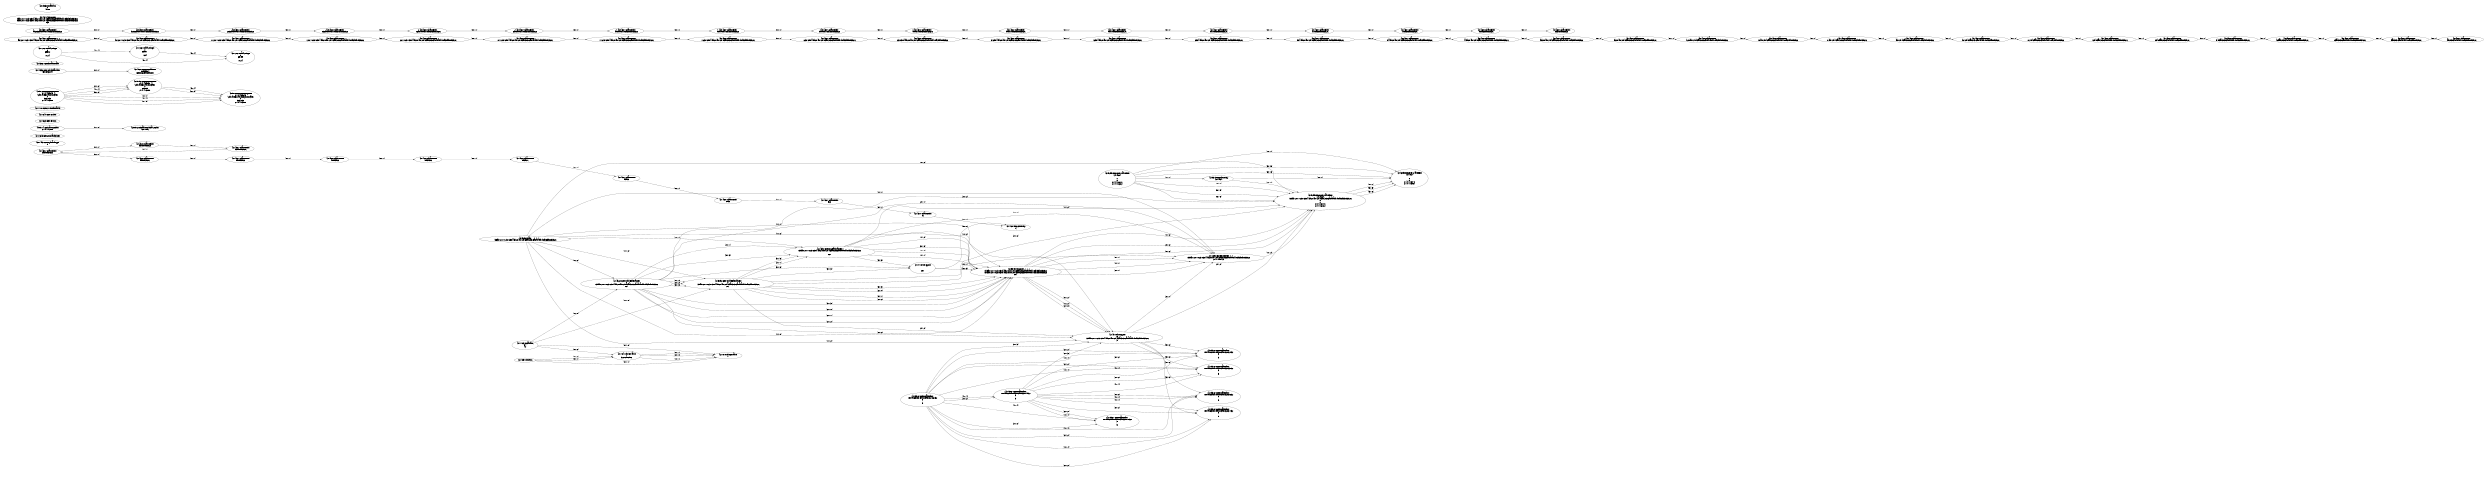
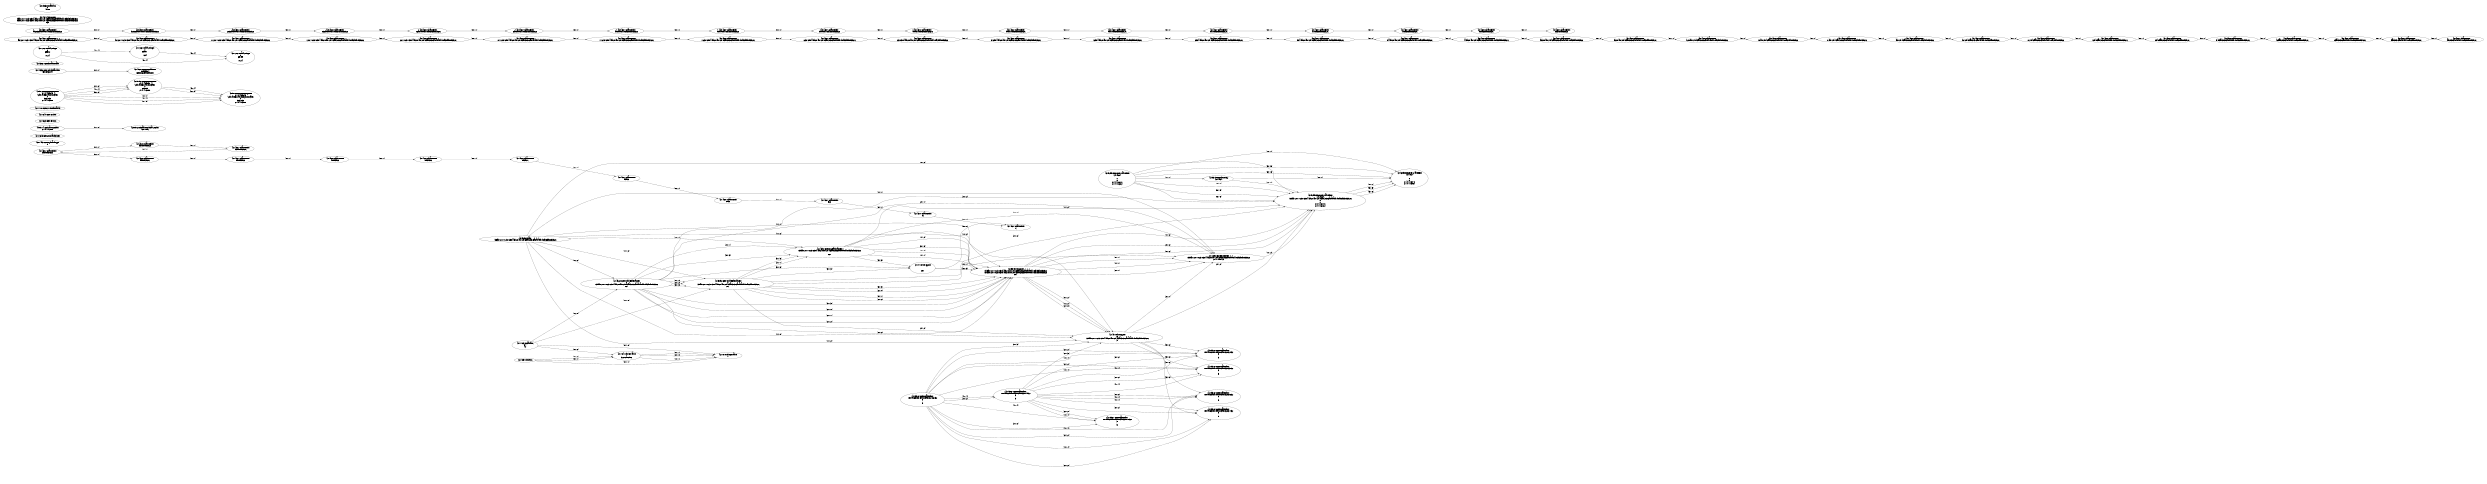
node "4214607.RegCloseKey c": label "4214607.RegCloseKey c" -> "4214607.CharNextA c"
